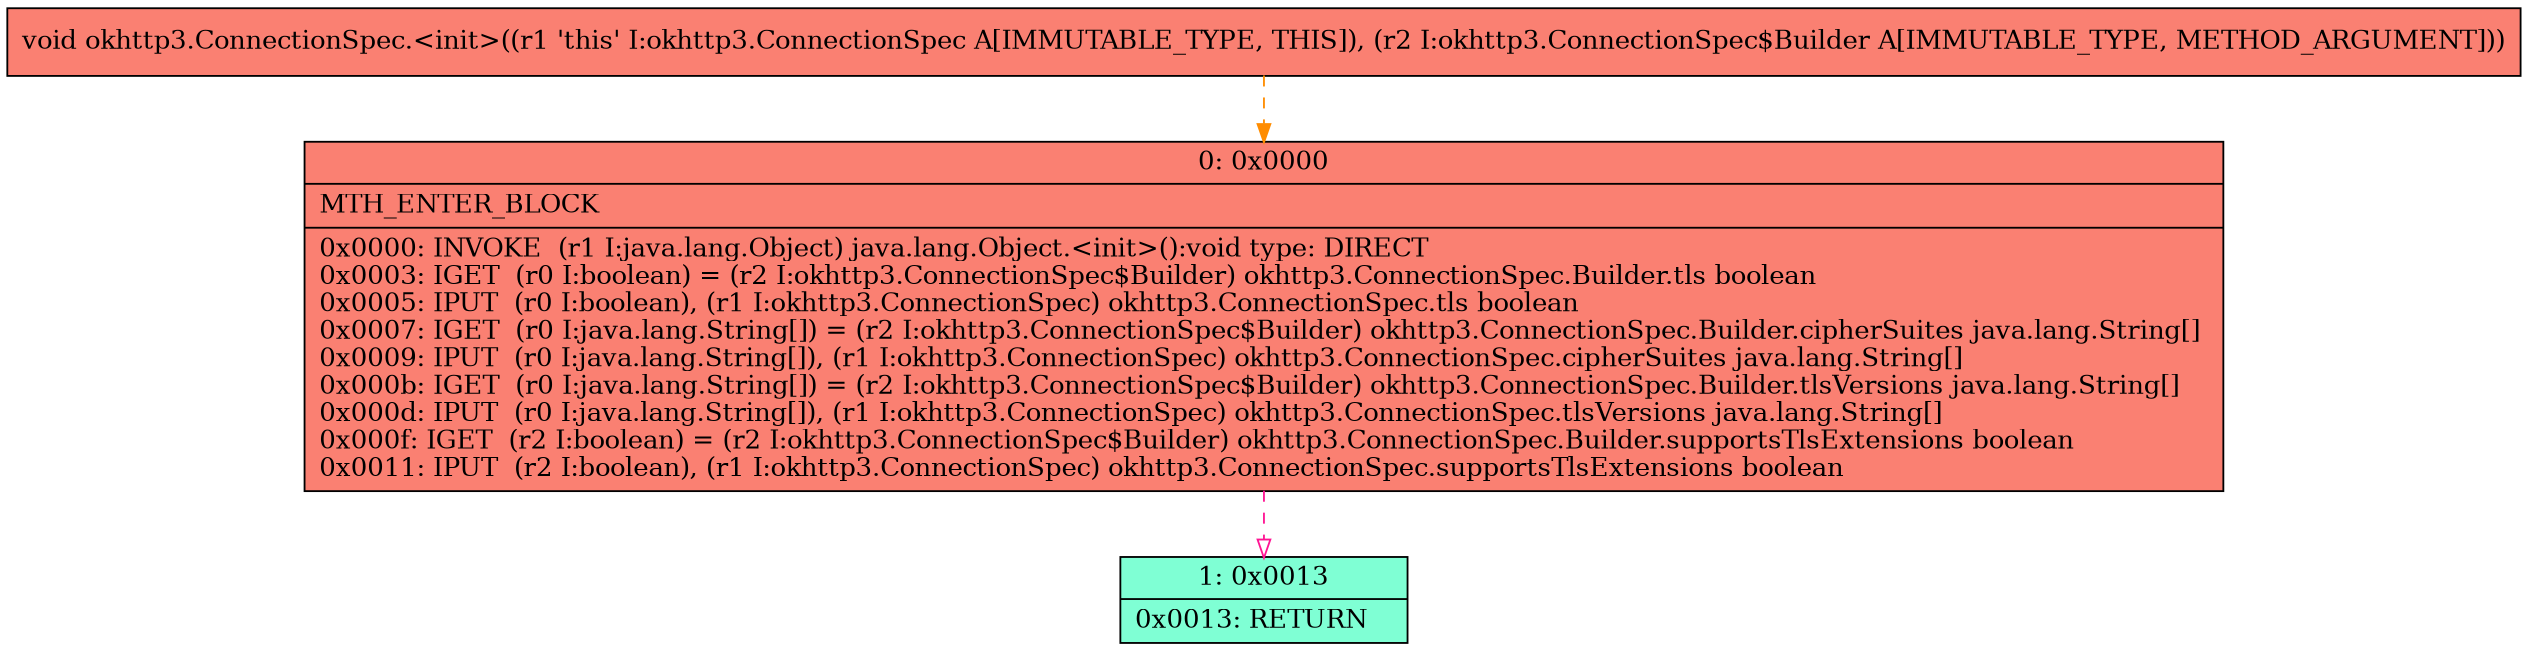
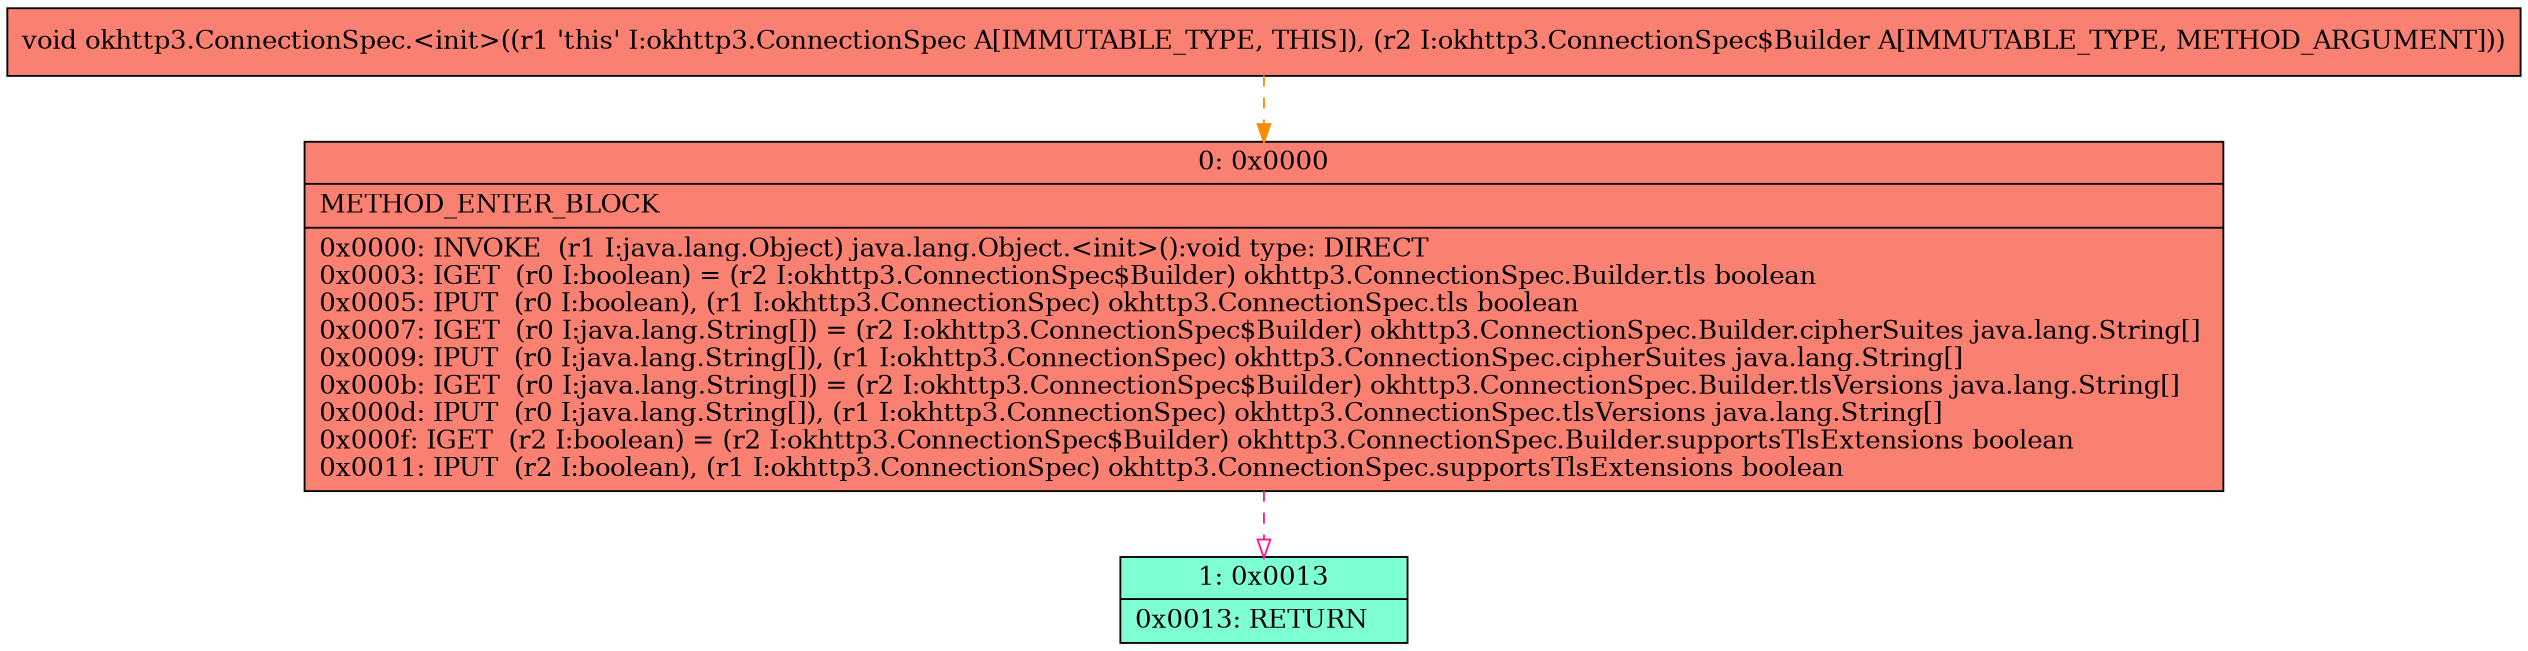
node "0: 0x0000": text "MTH_ENTER_BLOCK" -> "METHOD_ENTER_BLOCK"
